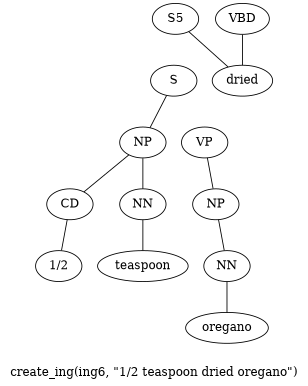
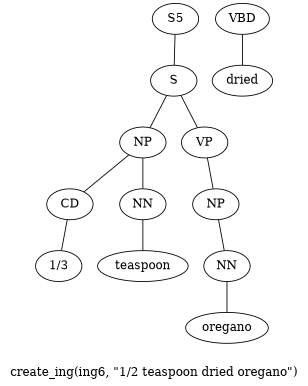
edge "S5" -- "dried": now "S5" -- "S"
edge "S" -- "VP": added
node "1/2": label "1/2" -> "1/3"
